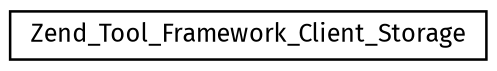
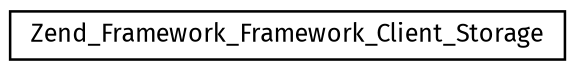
node "Zend_Tool_Framework_Client_Storage": label "Zend_Tool_Framework_Client_Storage" -> "Zend_Framework_Framework_Client_Storage"
